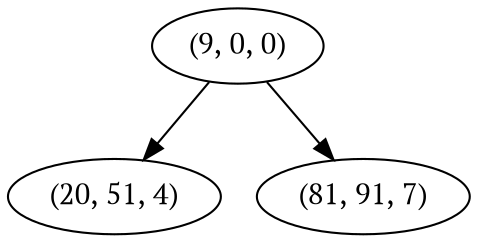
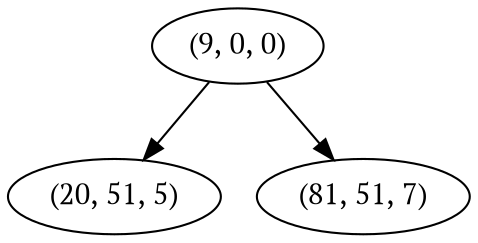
node "(20, 51, 4)": label "(20, 51, 4)" -> "(20, 51, 5)"
node "(81, 91, 7)": label "(81, 91, 7)" -> "(81, 51, 7)"
